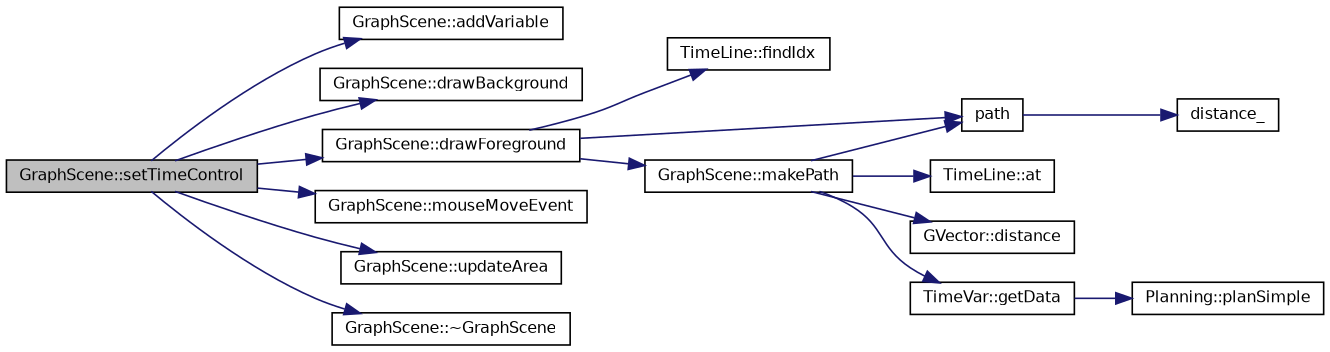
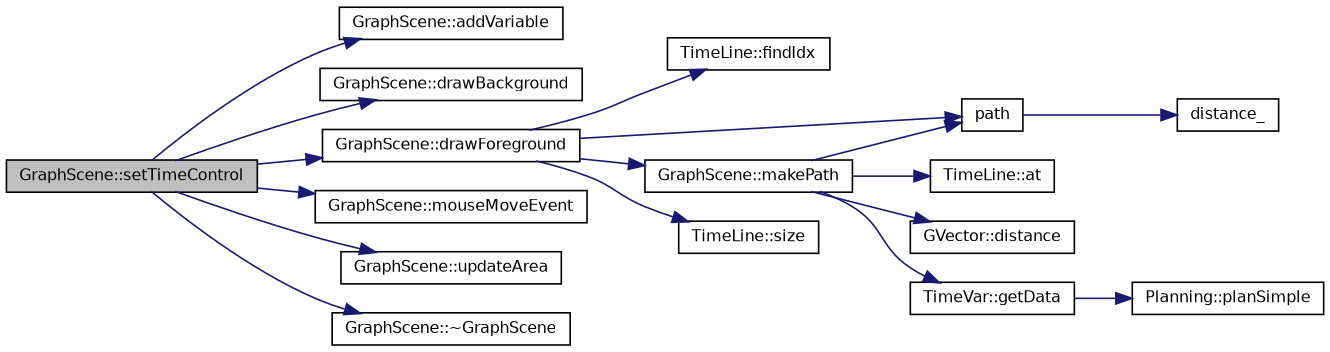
node "TimeLine::size": added
